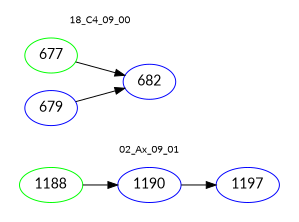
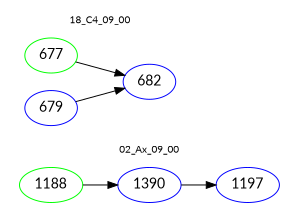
cluster "02_Ax_09_01": label "02_Ax_09_01" -> "02_Ax_09_00"
node "1190": label "1190" -> "1390"
